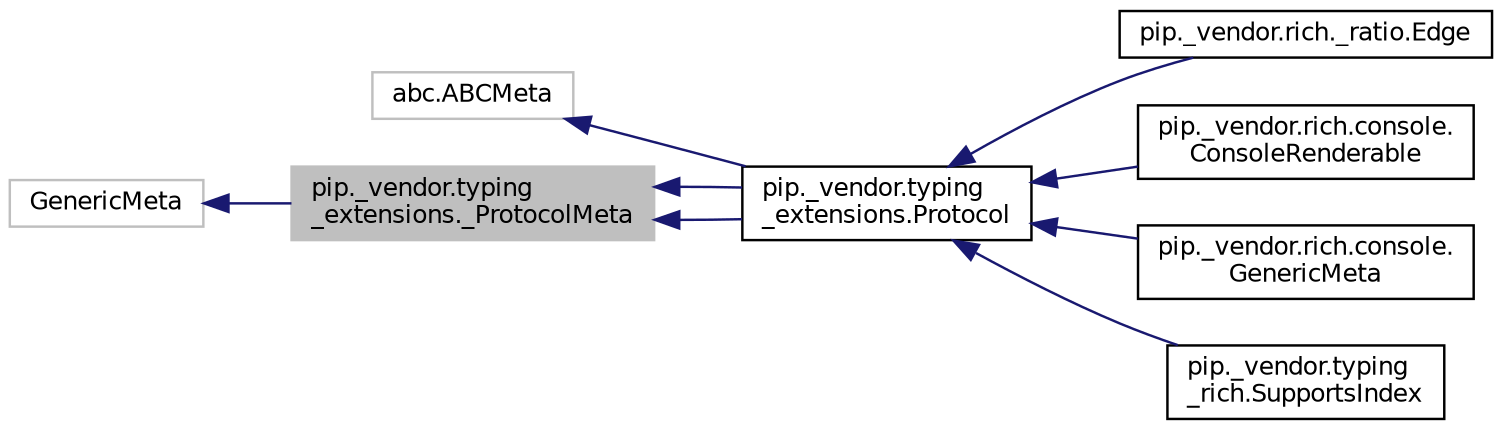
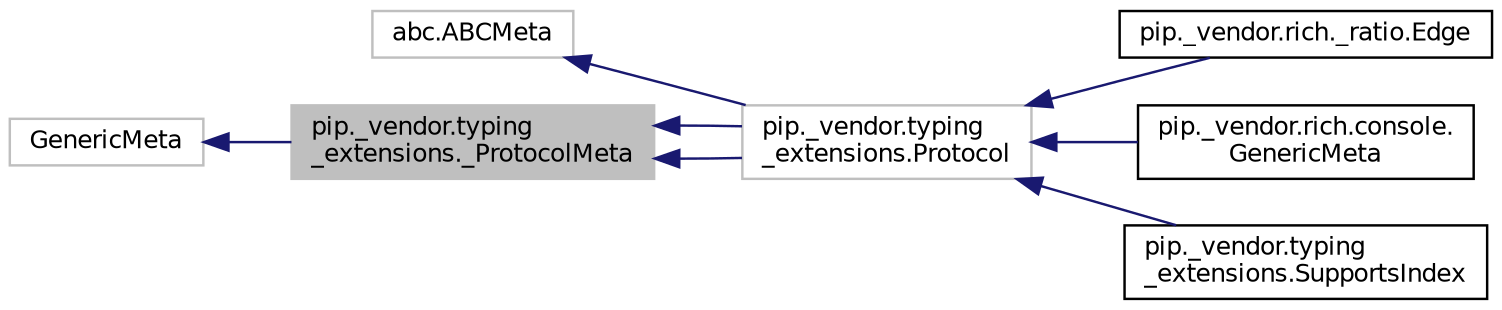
node "pip._vendor.rich.console. ConsoleRenderable": removed
node "pip._vendor.typing _extensions.Protocol": color black -> grey75
node "pip._vendor.typing _rich.SupportsIndex": label "pip._vendor.typing _rich.SupportsIndex" -> "pip._vendor.typing _extensions.SupportsIndex"
